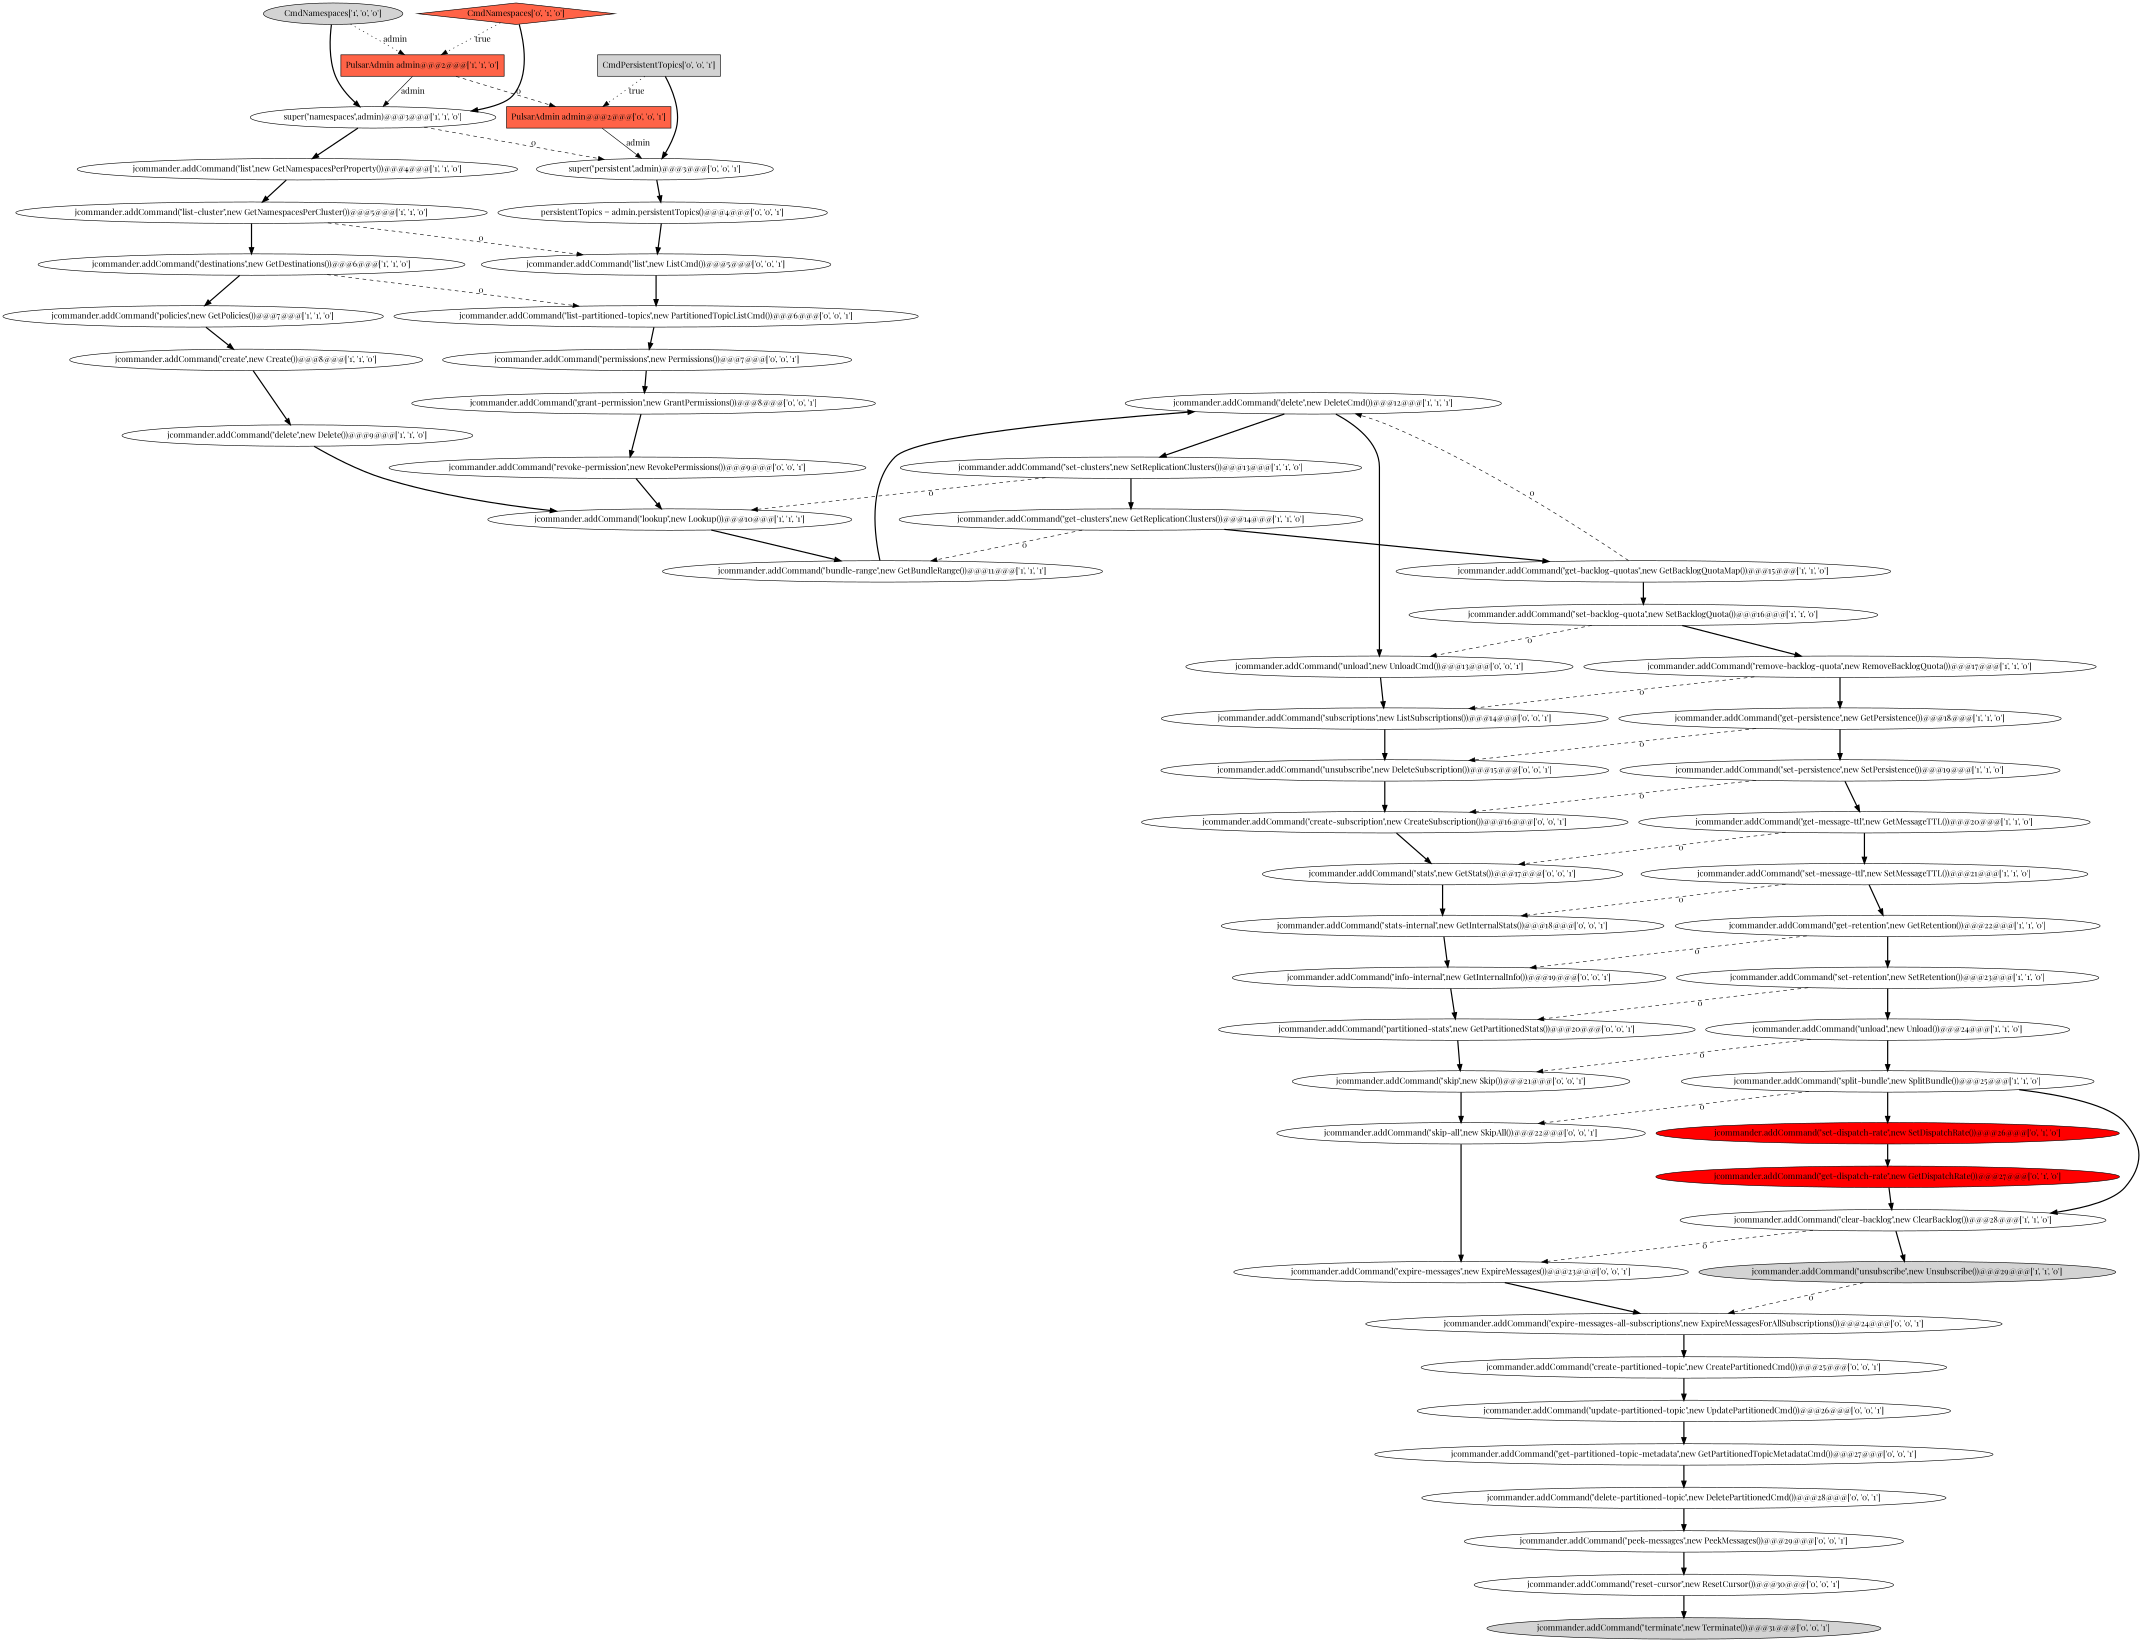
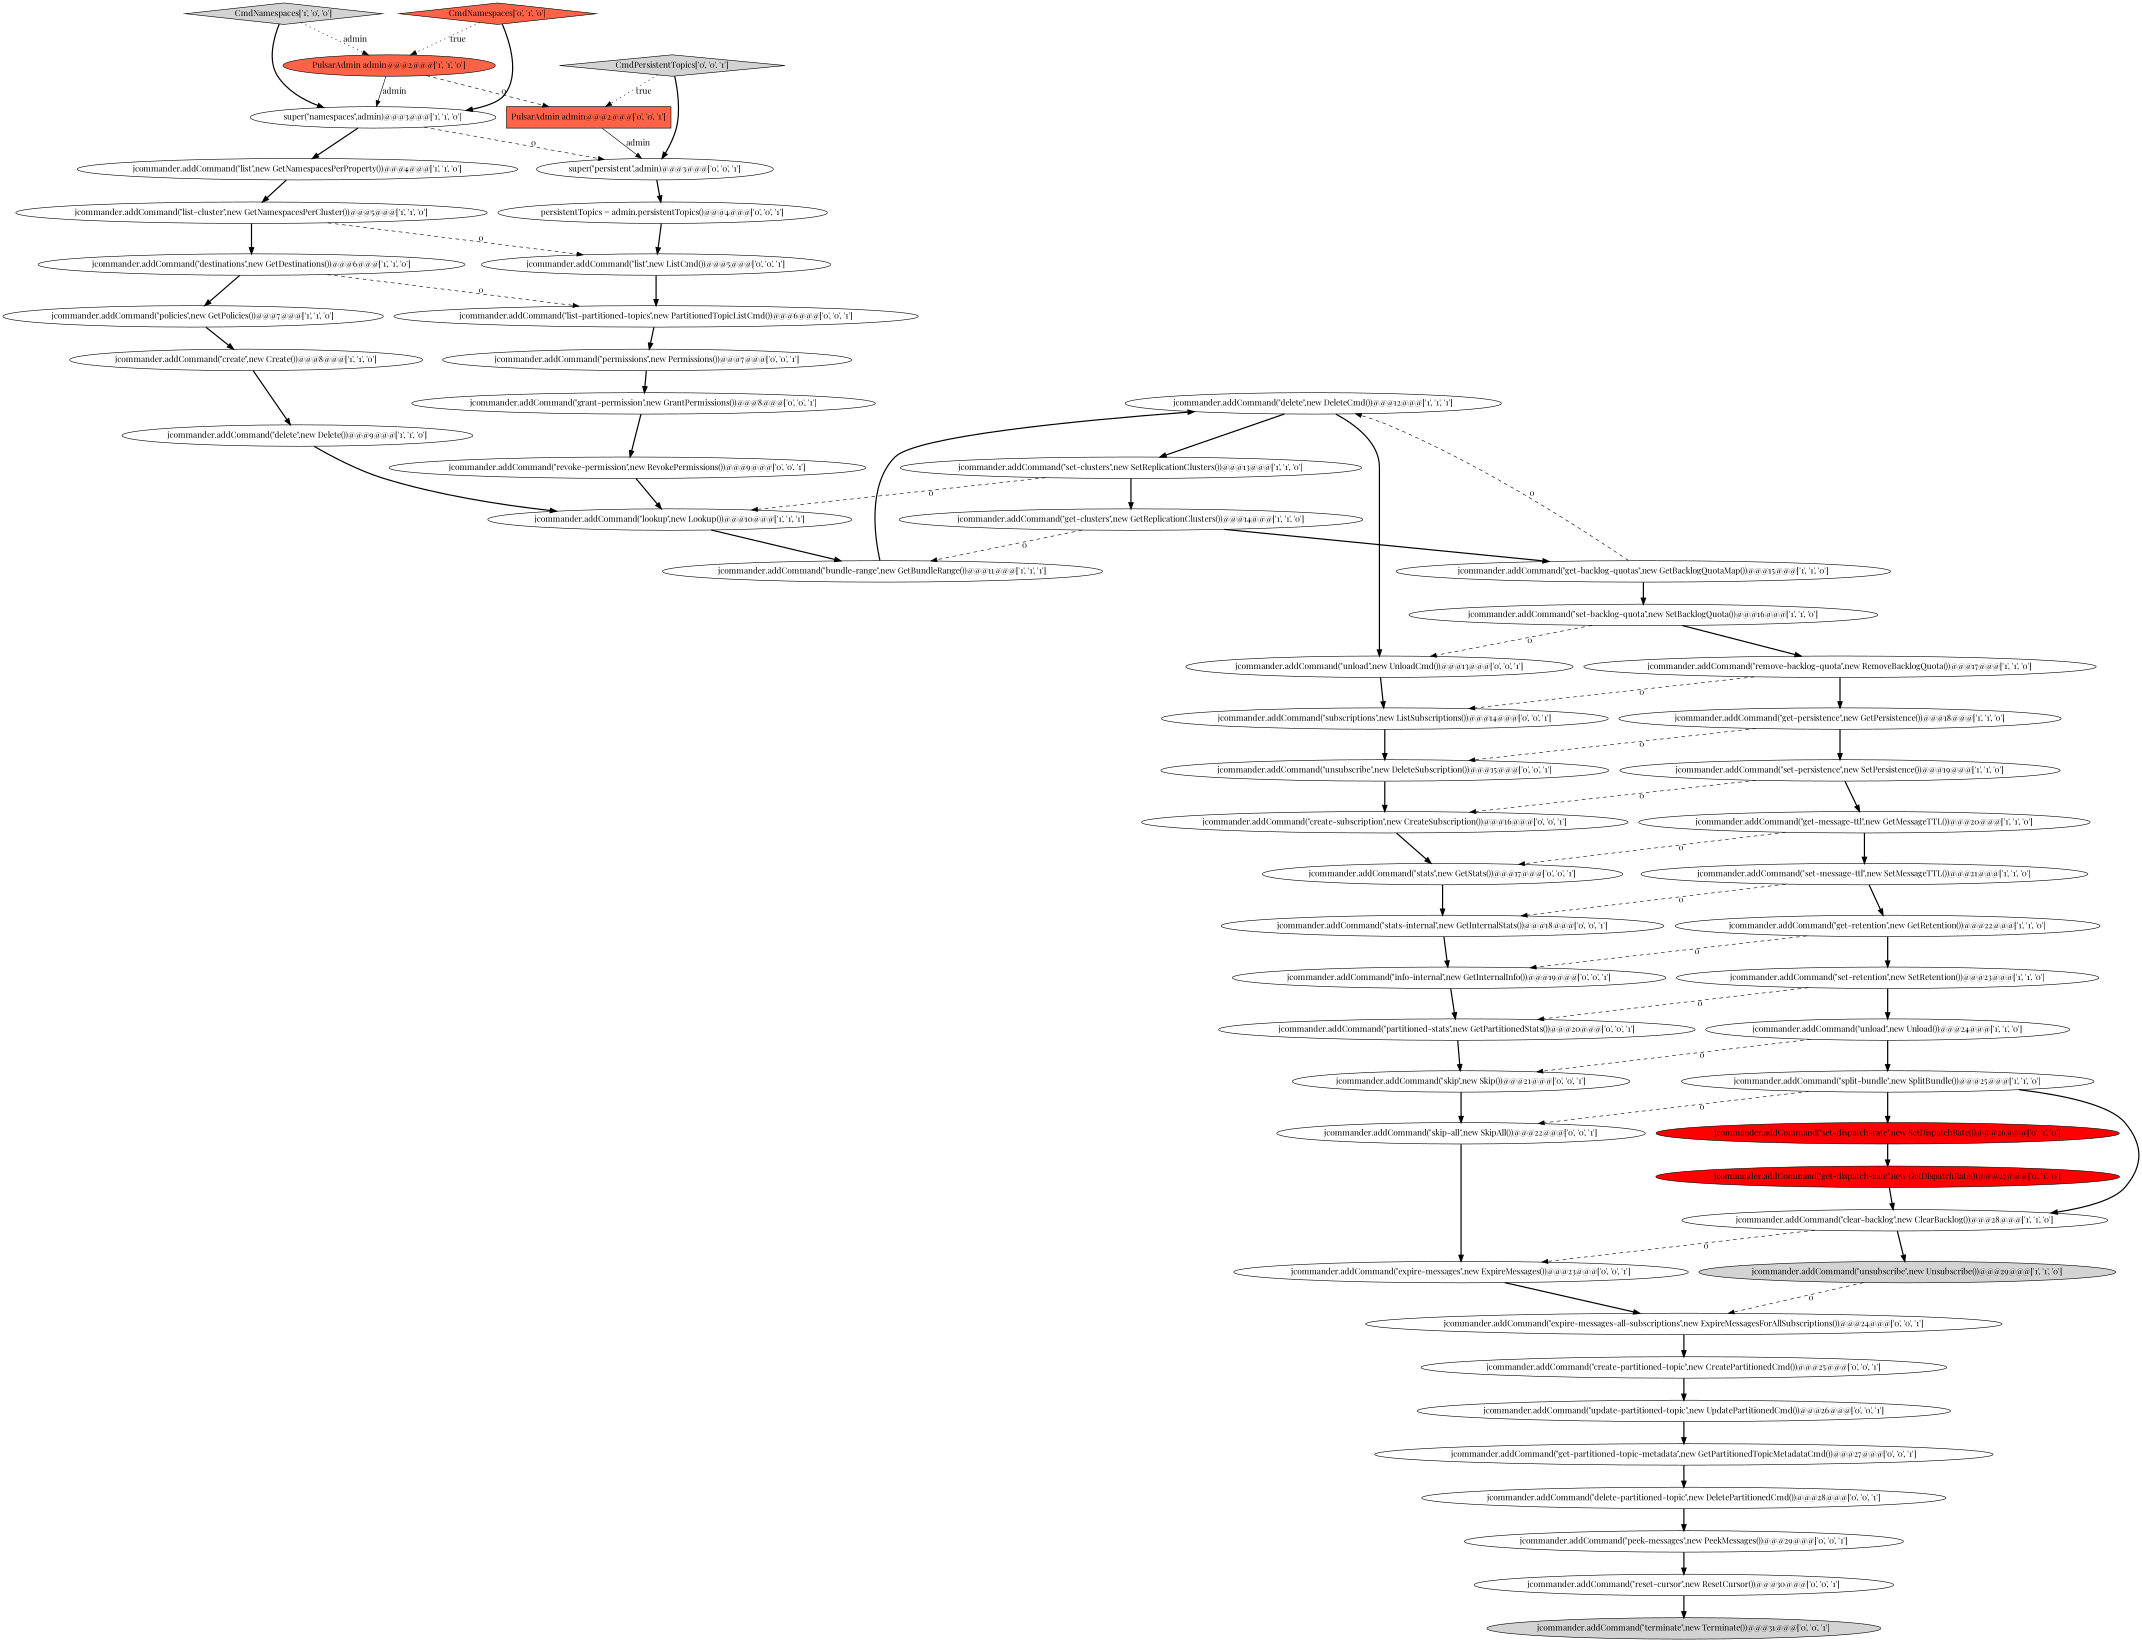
node "CmdNamespaces['1', '0', '0']": shape ellipse -> diamond
node "PulsarAdmin admin@@@2@@@['1', '1', '0']": shape box -> ellipse
node "CmdPersistentTopics['0', '0', '1']": shape box -> diamond
